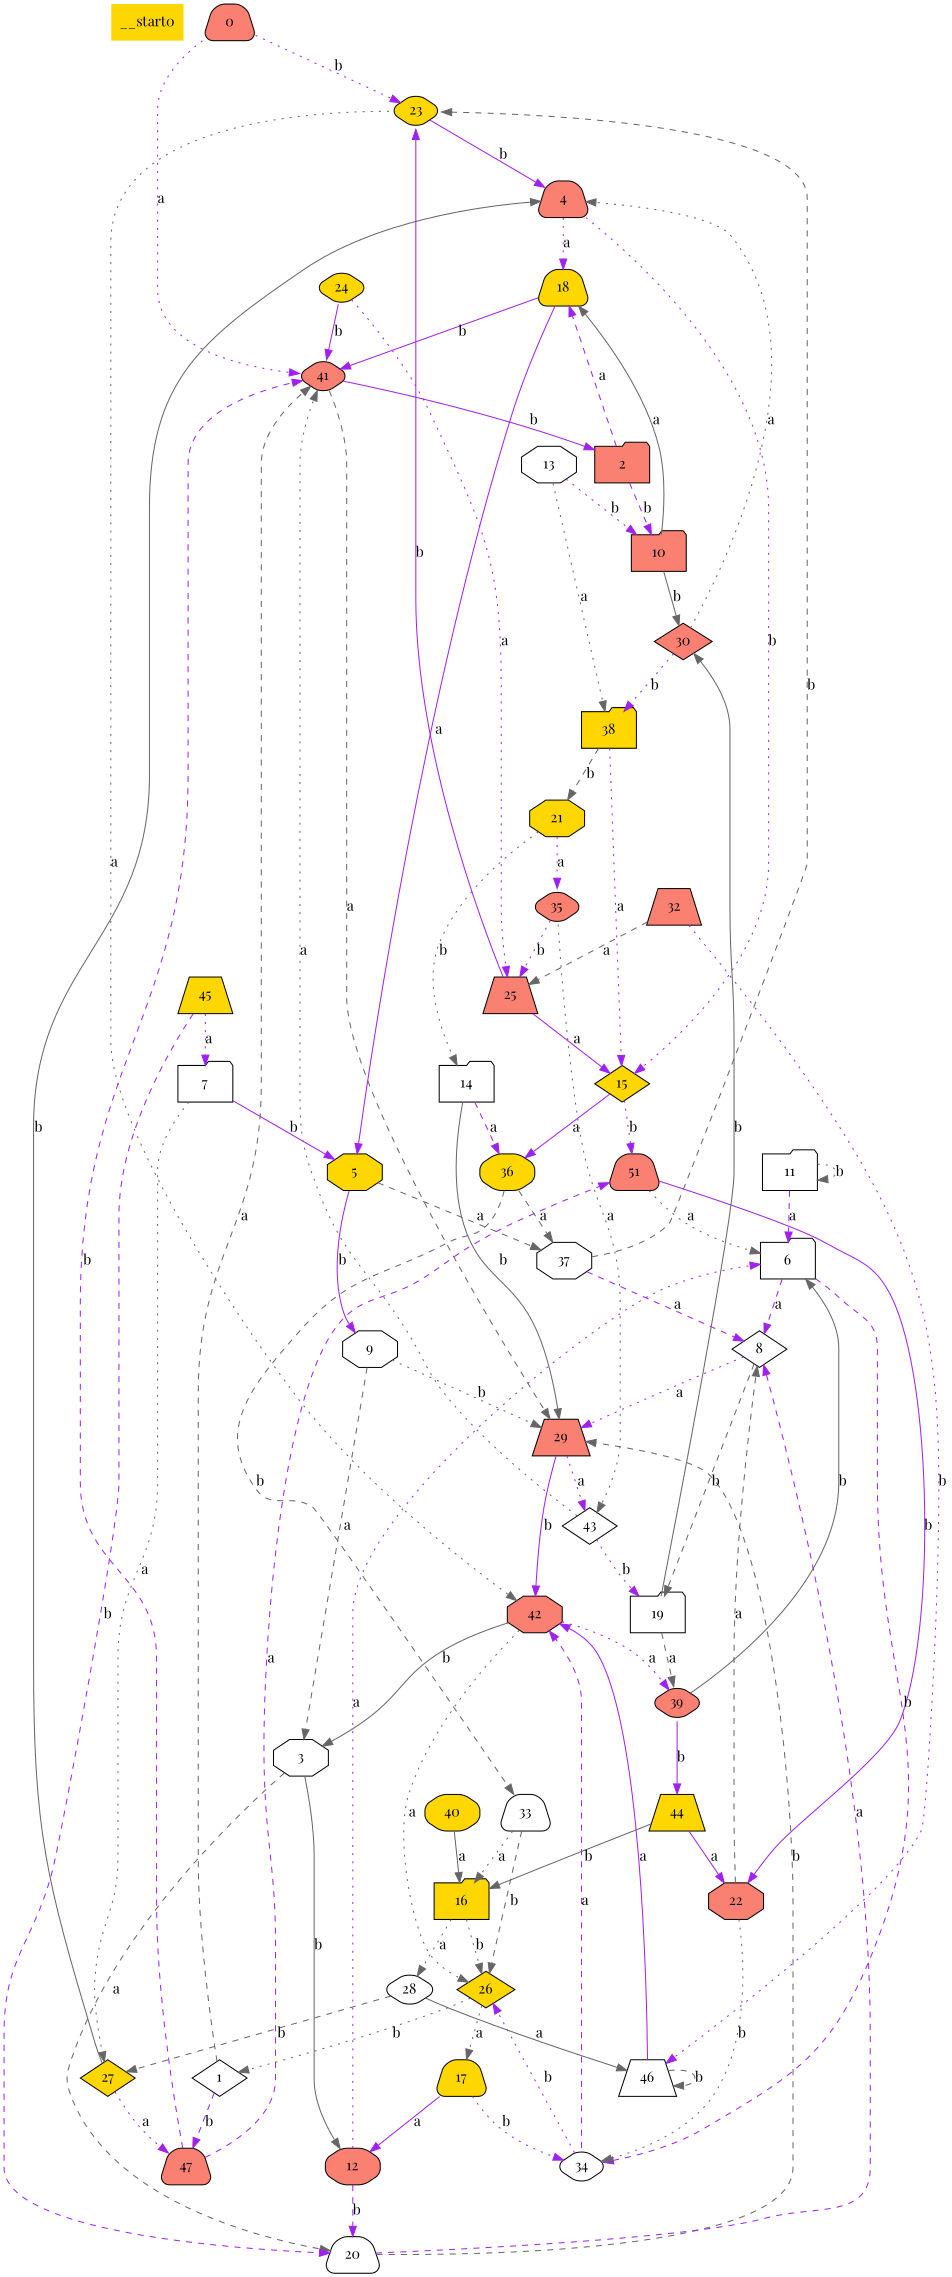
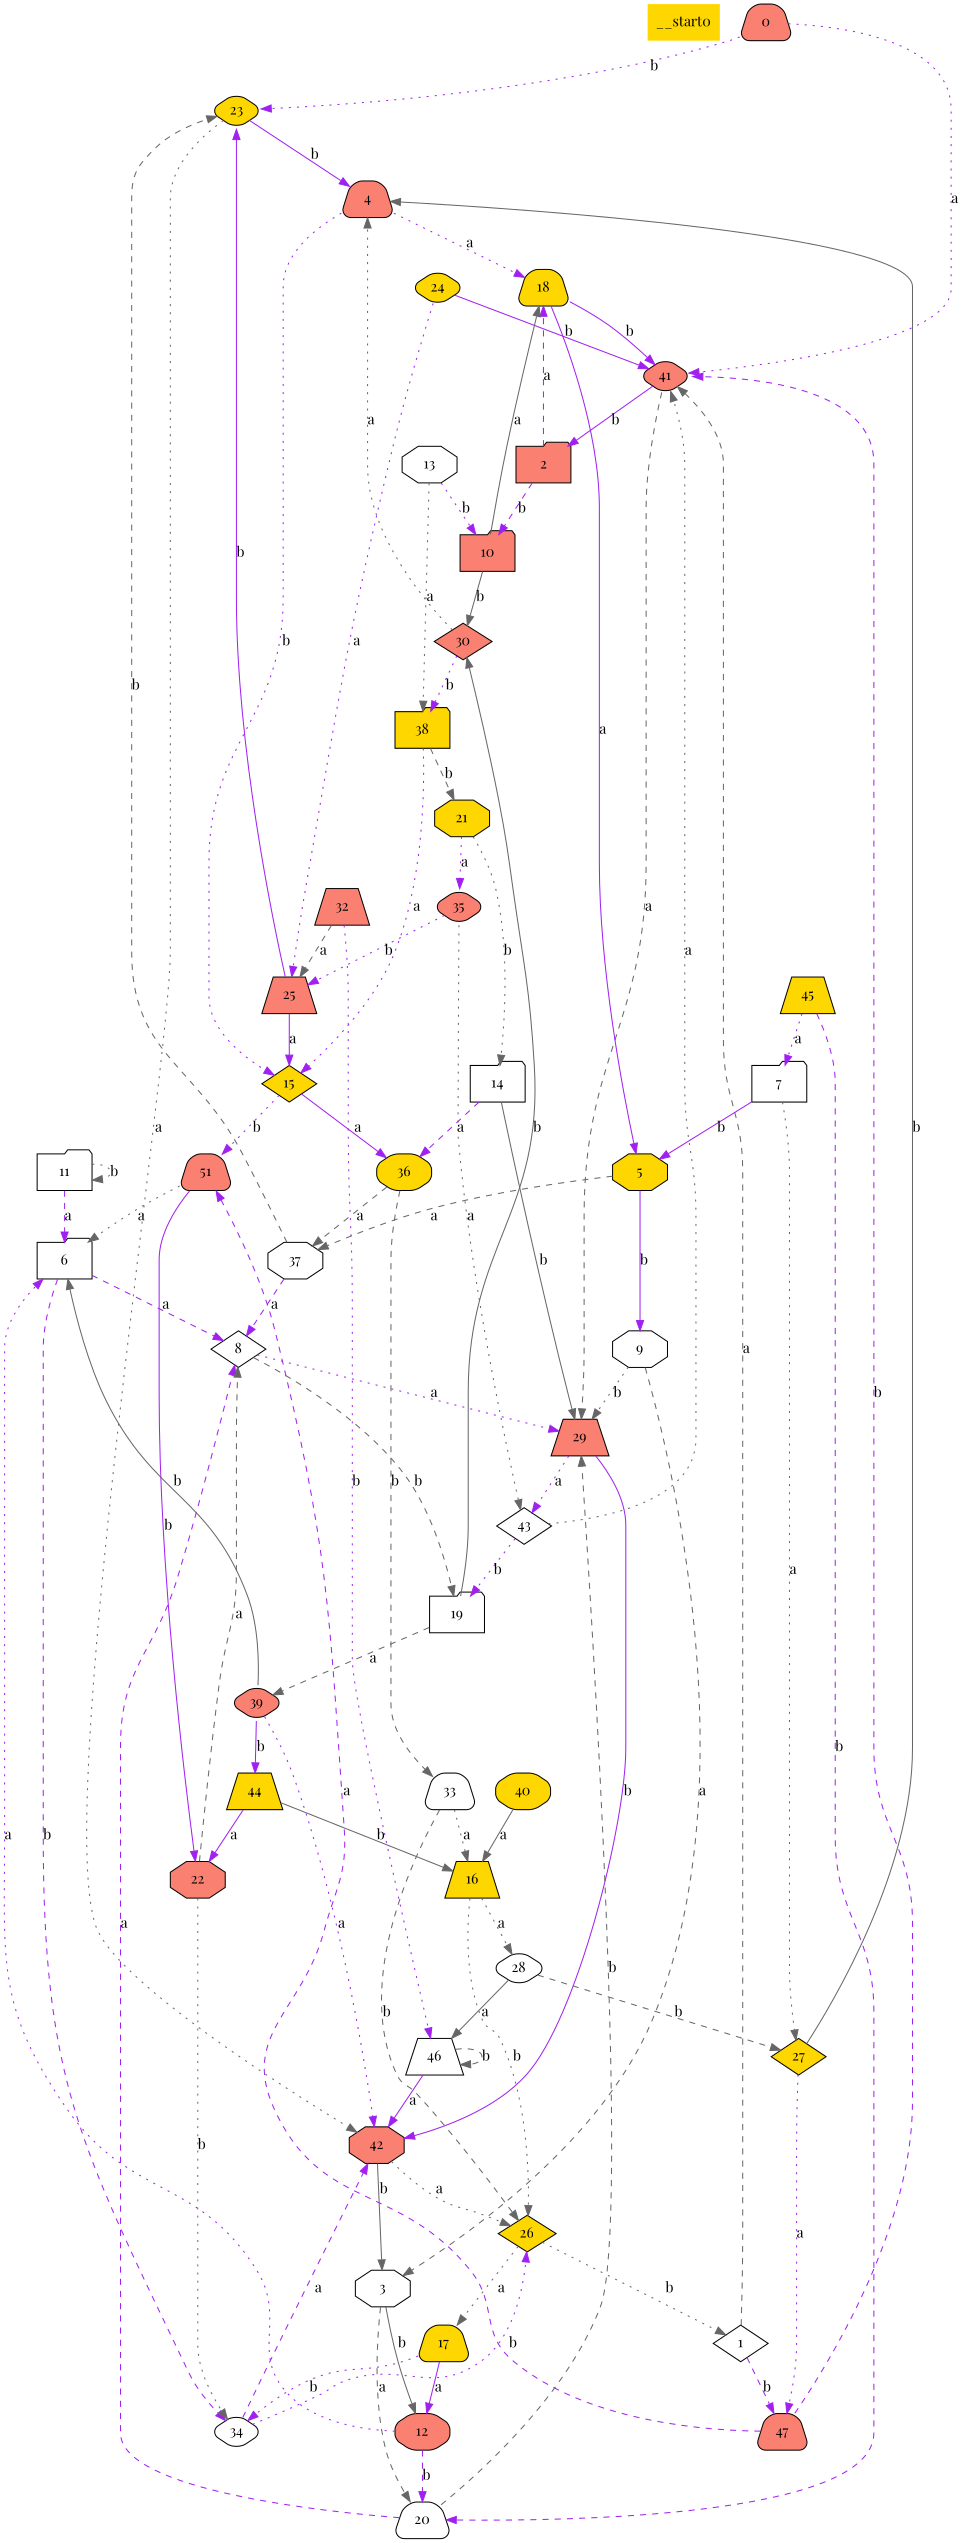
edge "42" -> "39": reversed
node "16": shape folder -> trapezium
